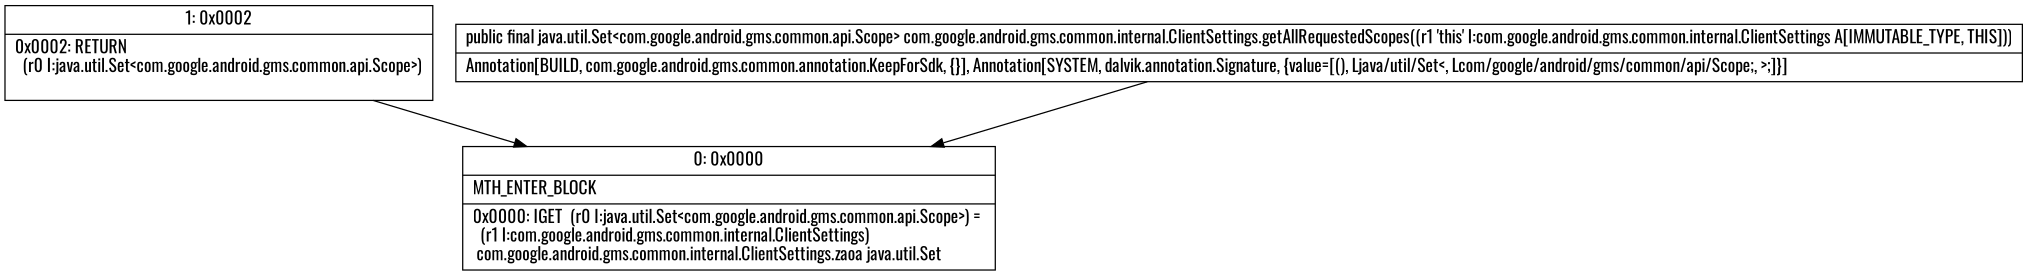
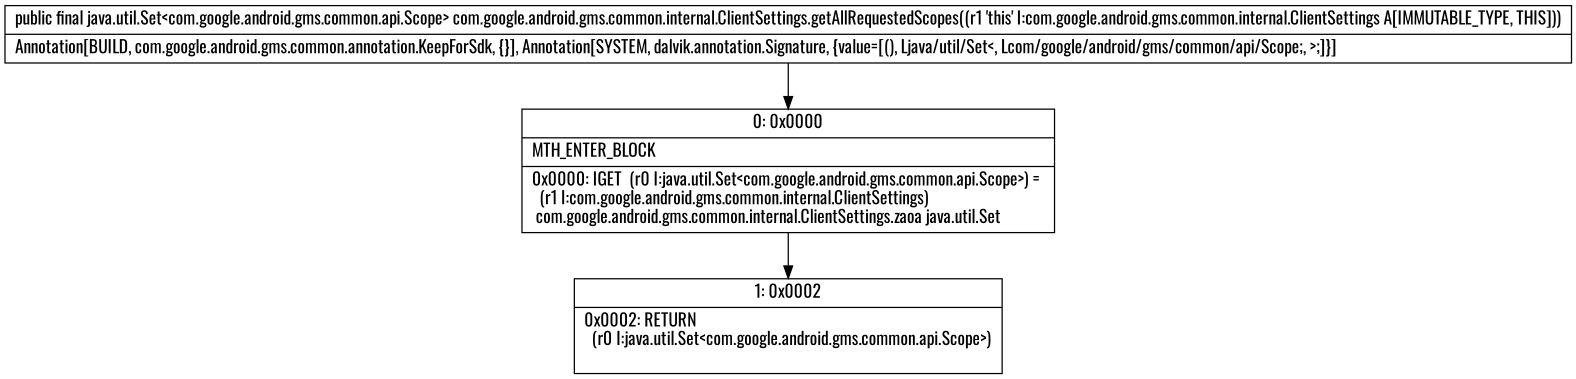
edge "1: 0x0002" -> "0: 0x0000": reversed
